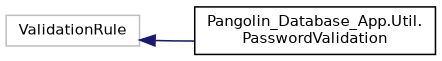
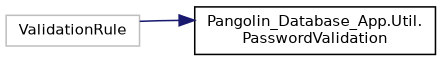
edge "Pangolin_Database_App.Util. PasswordValidation" -> "ValidationRule": reversed
